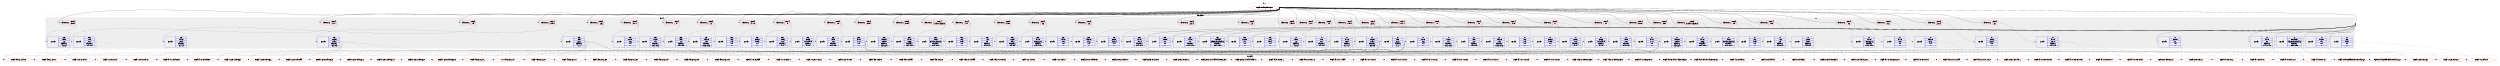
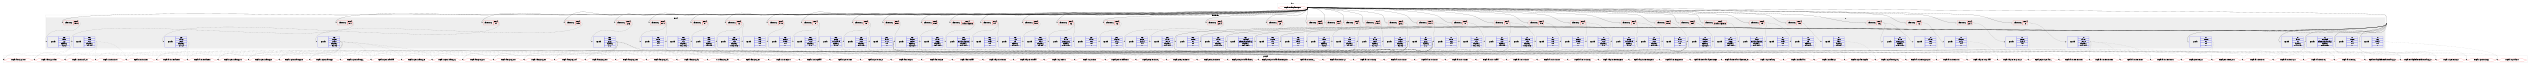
node "portage://net-fs/samba-4.19.6": added
